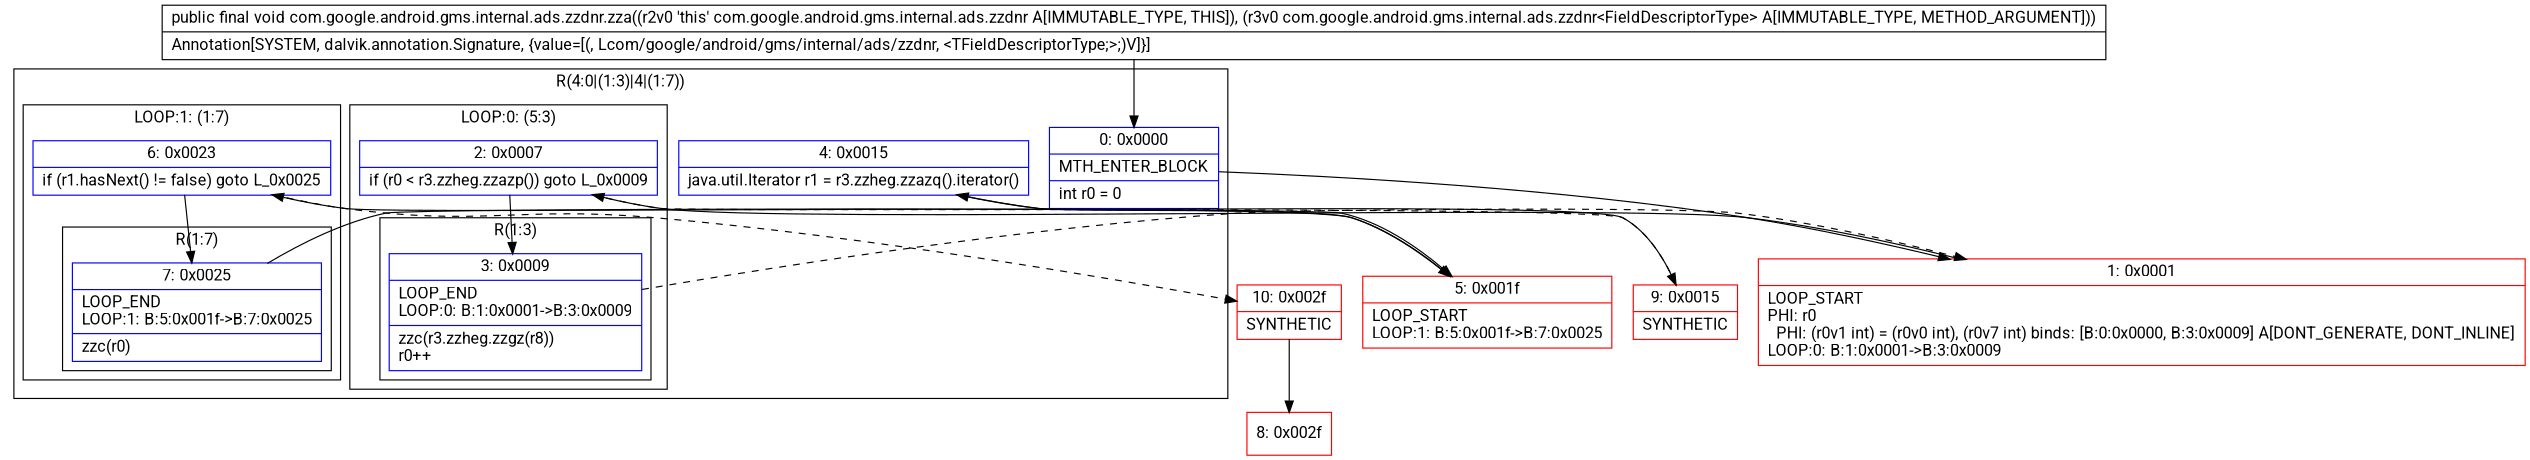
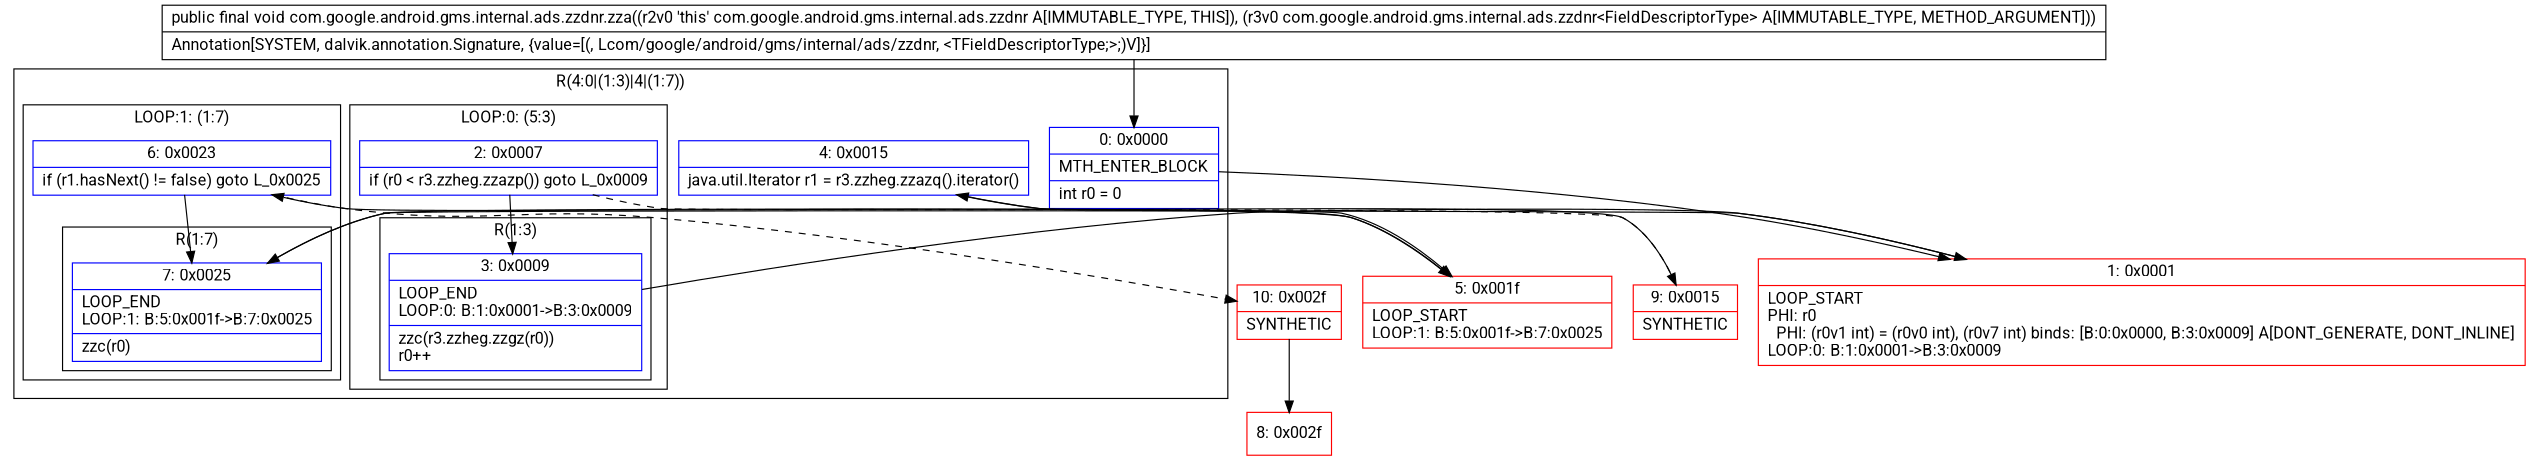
edge "1: 0x0001" -> "2: 0x0007": now "1: 0x0001" -> "7: 0x0025"
edge "3: 0x0009" -> "1: 0x0001": style dashed -> solid
node "3: 0x0009": text "zzc(r3.zzheg.zzgz(r8))" -> "zzc(r3.zzheg.zzgz(r0))"
